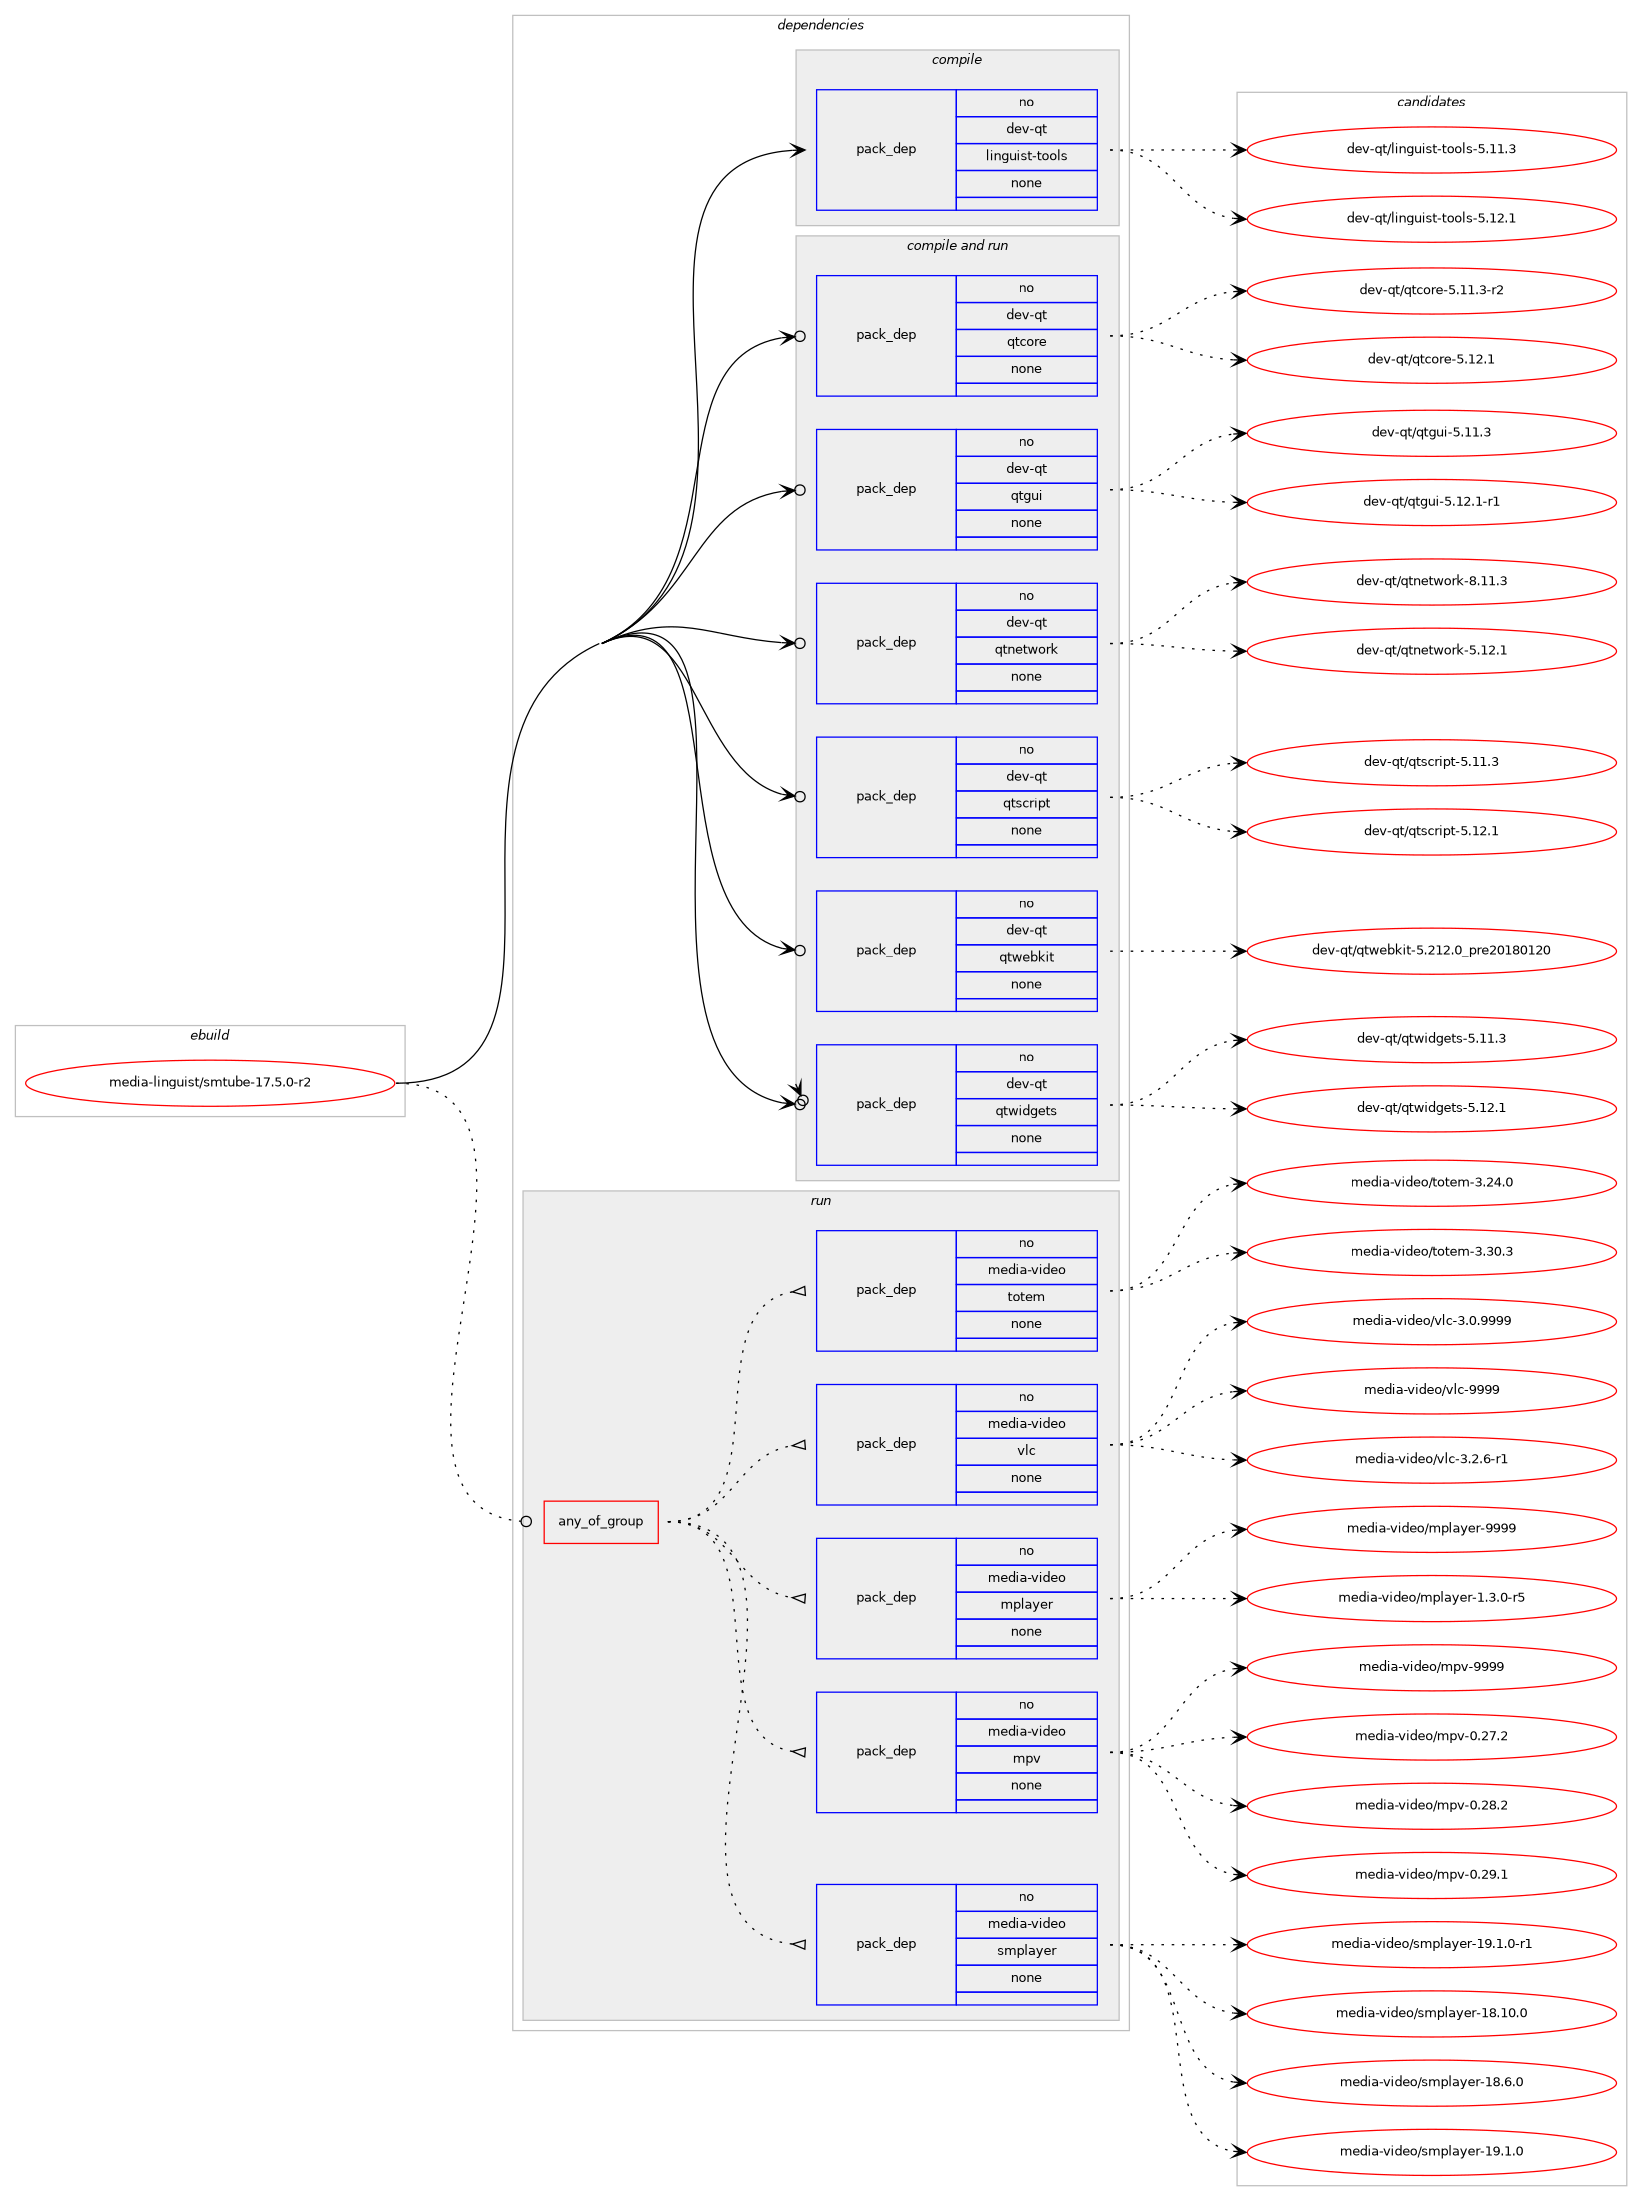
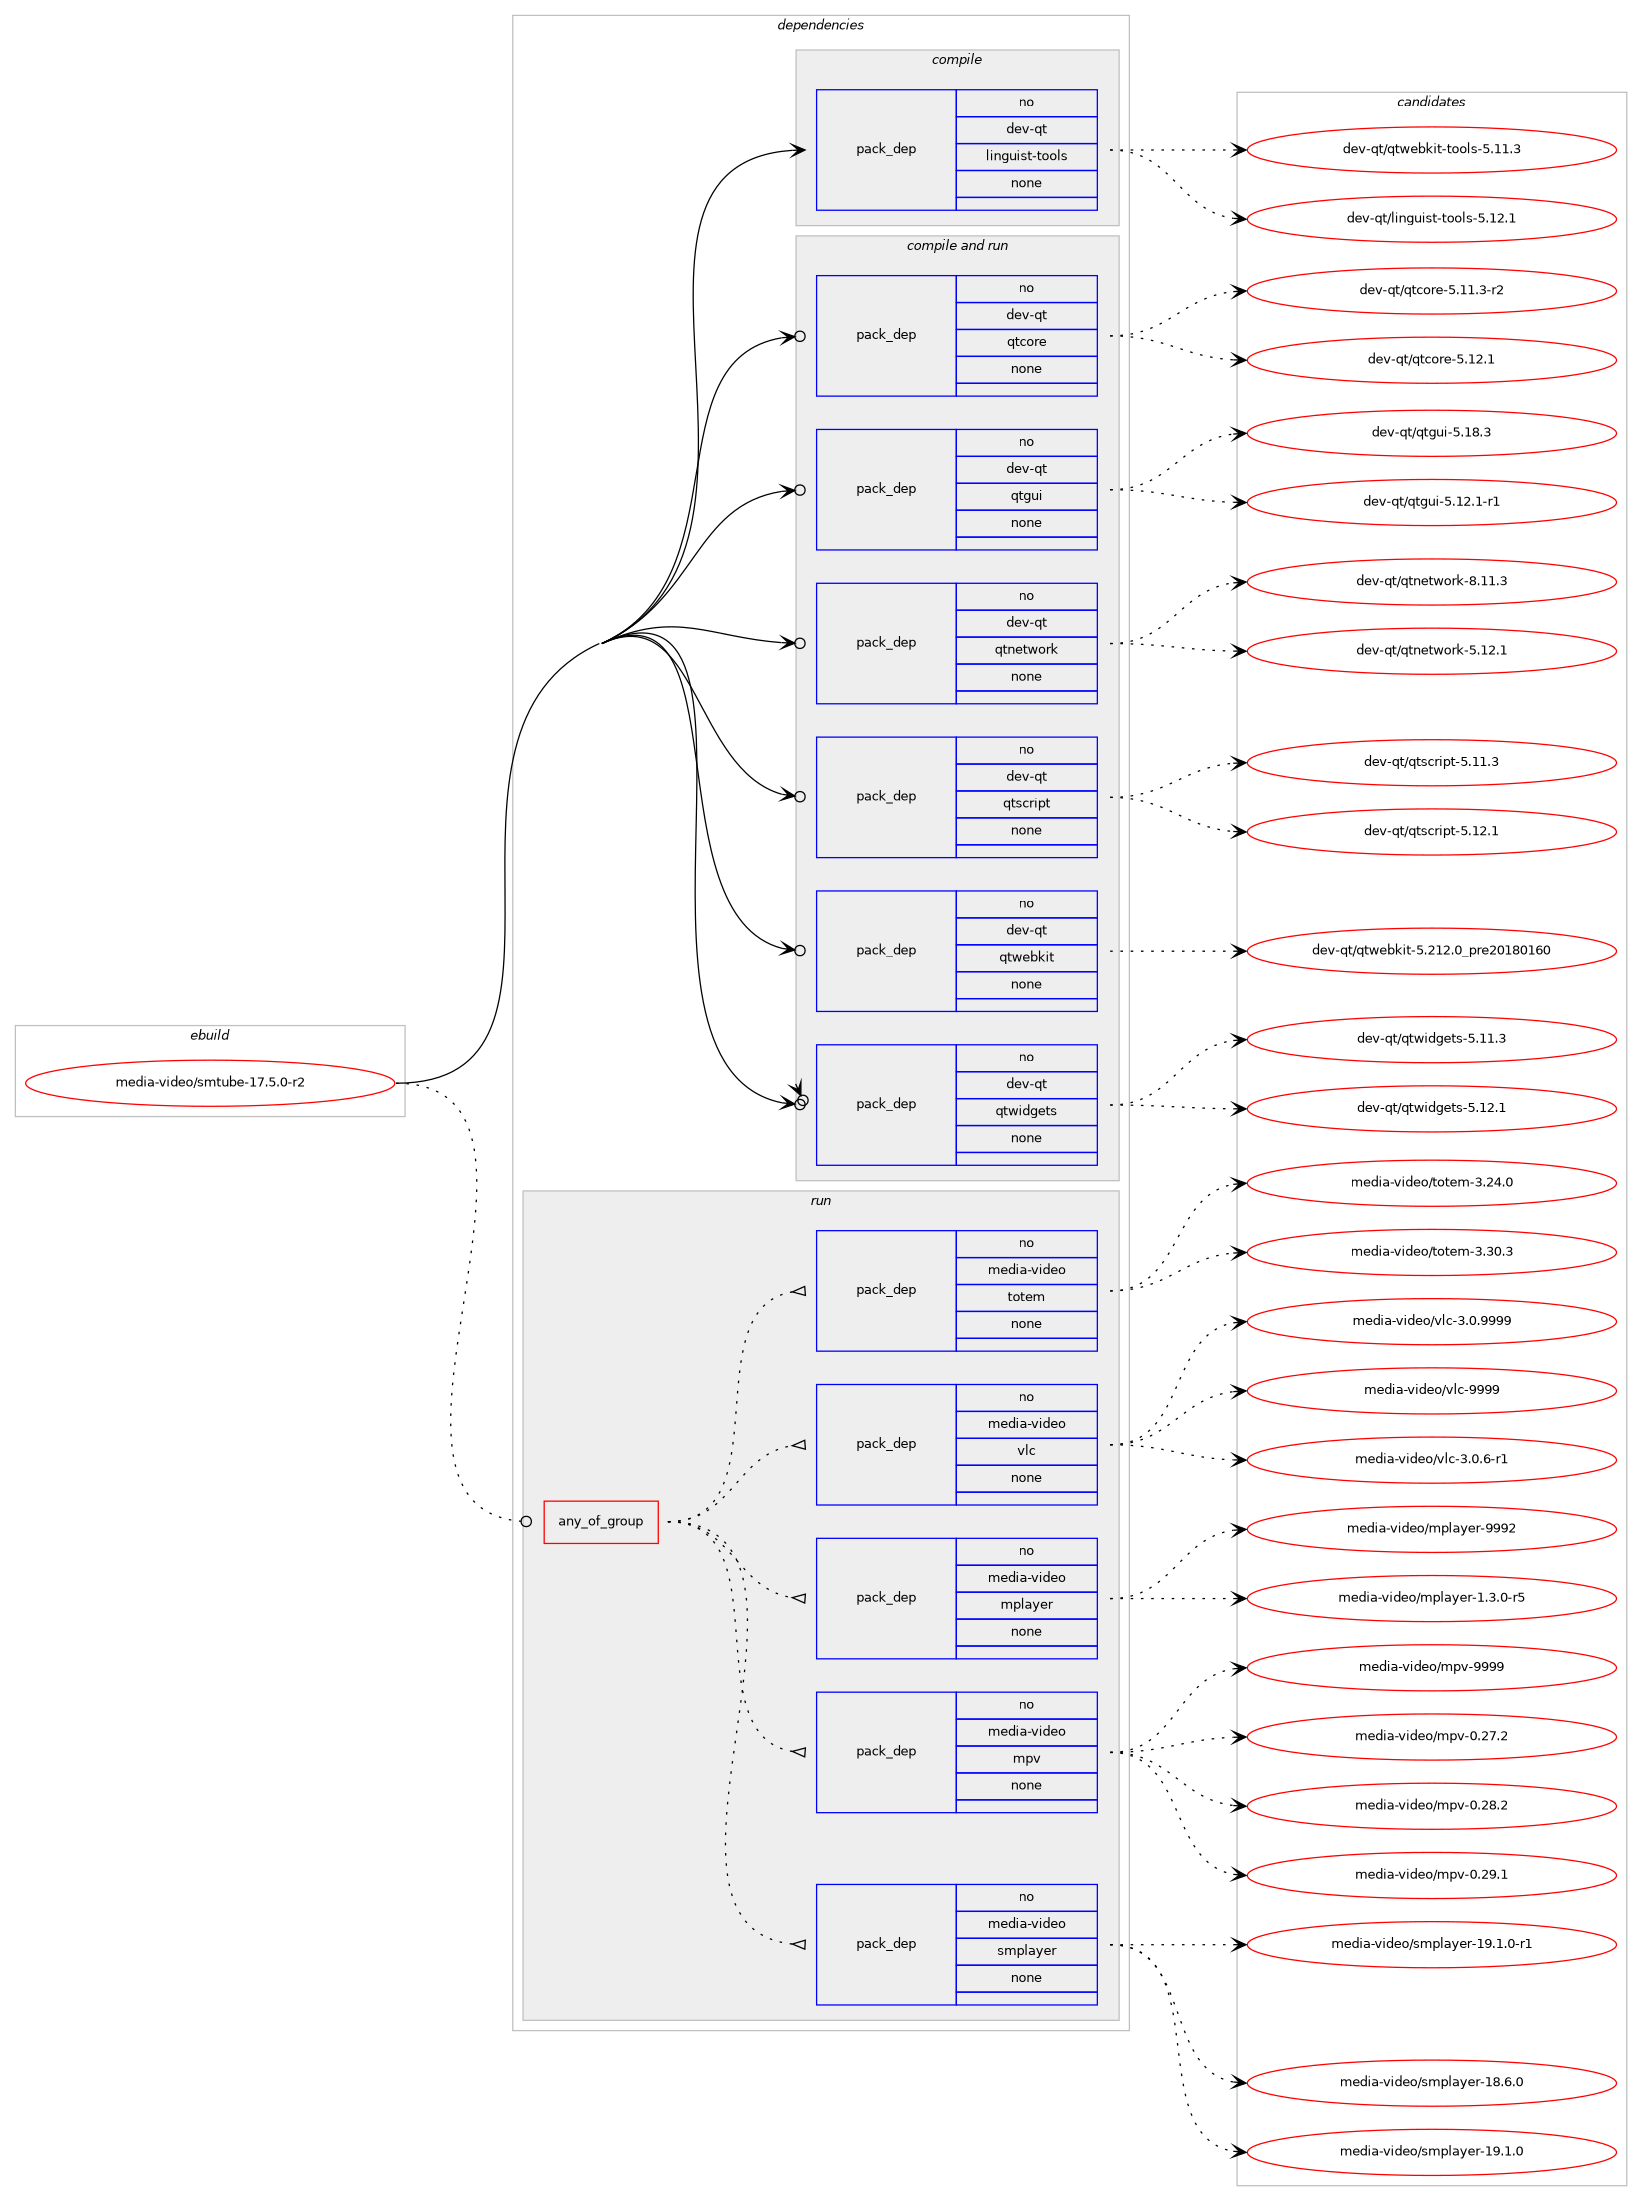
node "dev-qt/linguist-tools-5.11.3": label "dev-qt/linguist-tools-5.11.3" -> "dev-qt/qtwebkit-tools-5.11.3"
node "dev-qt/qtgui-5.11.3": label "dev-qt/qtgui-5.11.3" -> "dev-qt/qtgui-5.18.3"
node "dev-qt/qtwebkit-5.212.0_pre20180120": label "dev-qt/qtwebkit-5.212.0_pre20180120" -> "dev-qt/qtwebkit-5.212.0_pre20180160"
node "media-linguist/smtube-17.5.0-r2": label "media-linguist/smtube-17.5.0-r2" -> "media-video/smtube-17.5.0-r2"
node "media-video/vlc-3.2.6-r1": label "media-video/vlc-3.2.6-r1" -> "media-video/vlc-3.0.6-r1"
node "media-video/mplayer-9999": label "media-video/mplayer-9999" -> "media-video/mplayer-9992"
node "media-video/smplayer-18.10.0": removed
